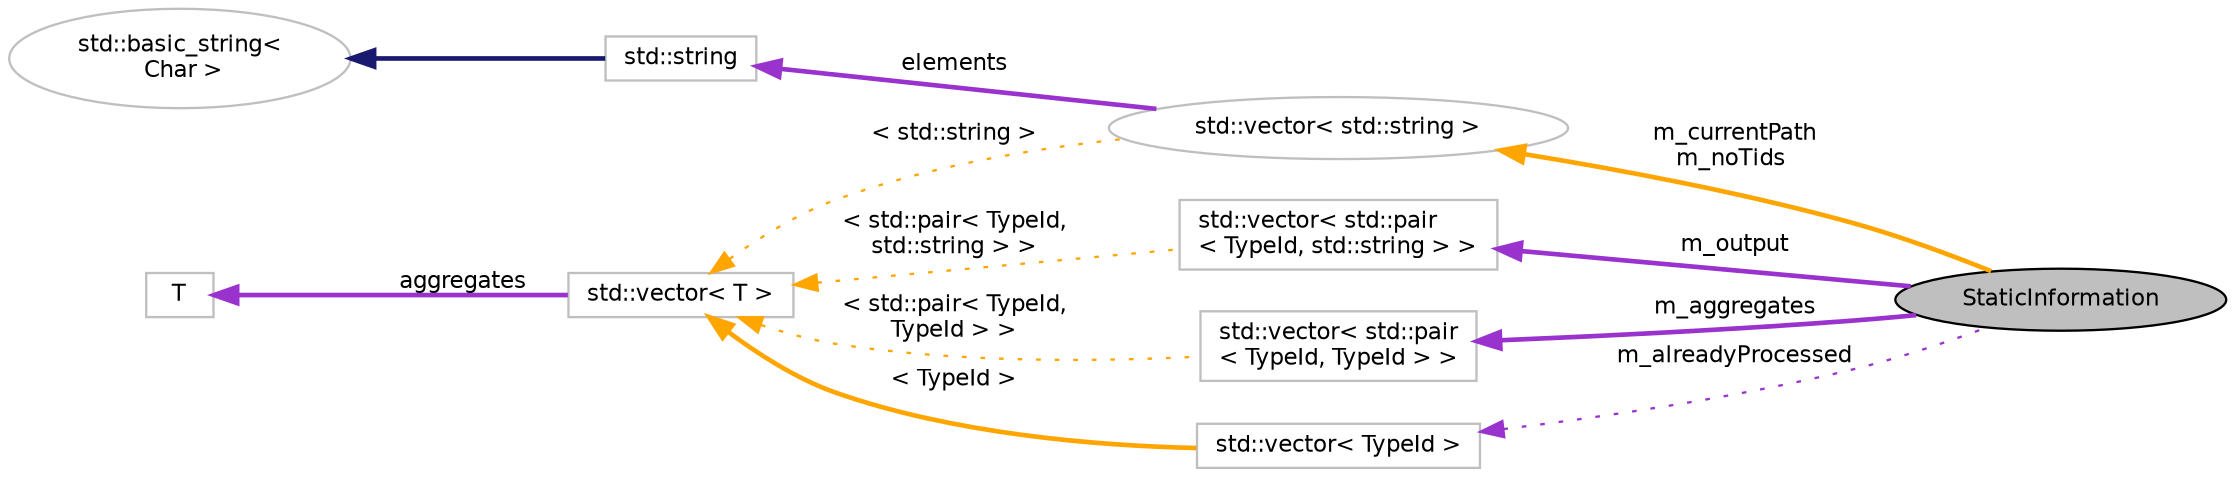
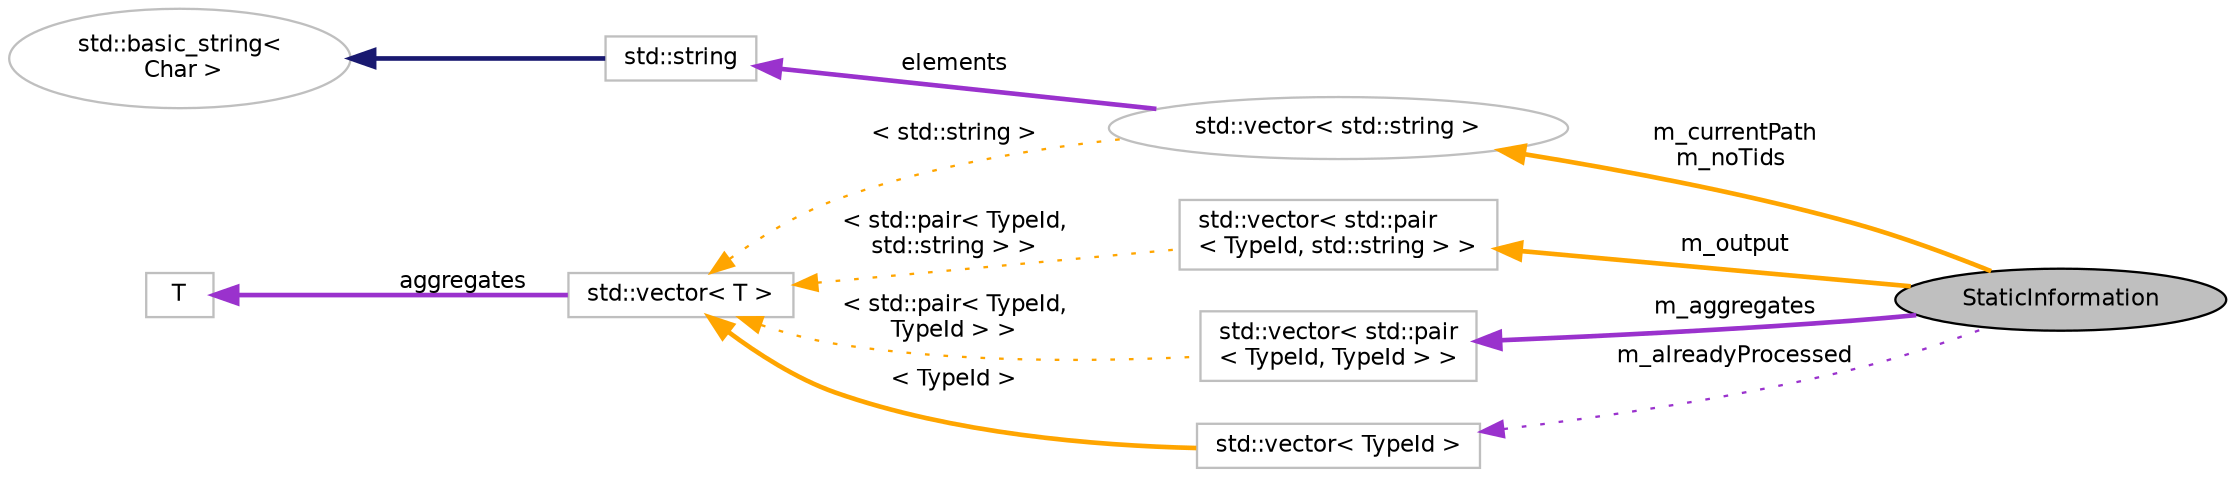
edge "StaticInformation" -> "std::vector< std::pair < TypeId, std::string > >": color darkorchid3 -> orange
